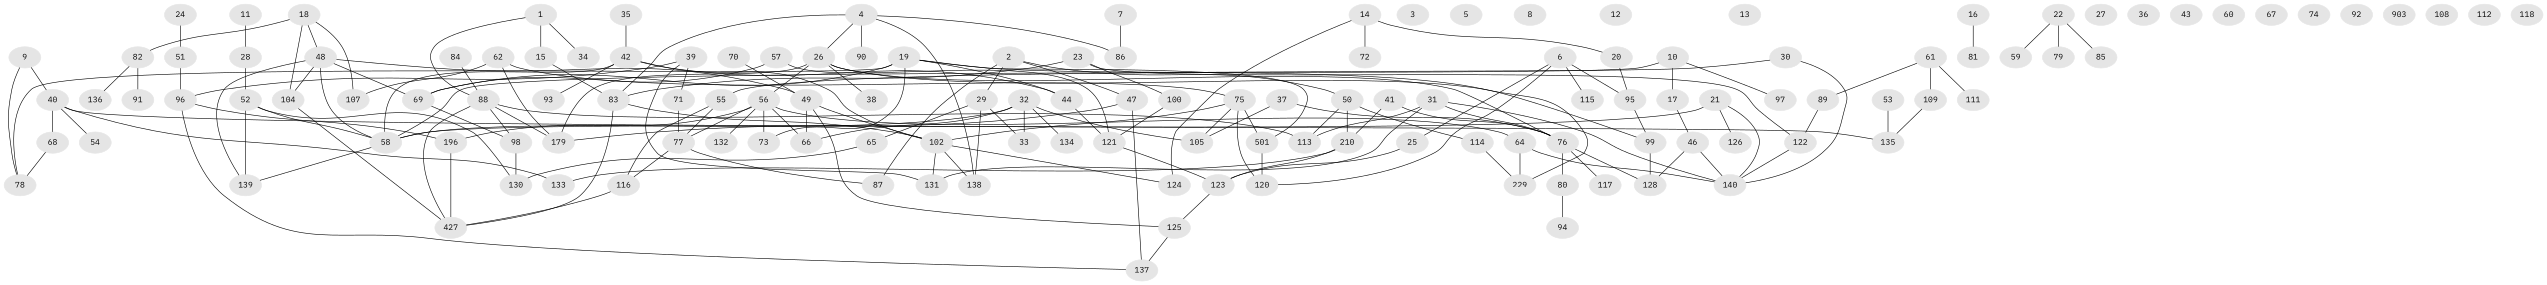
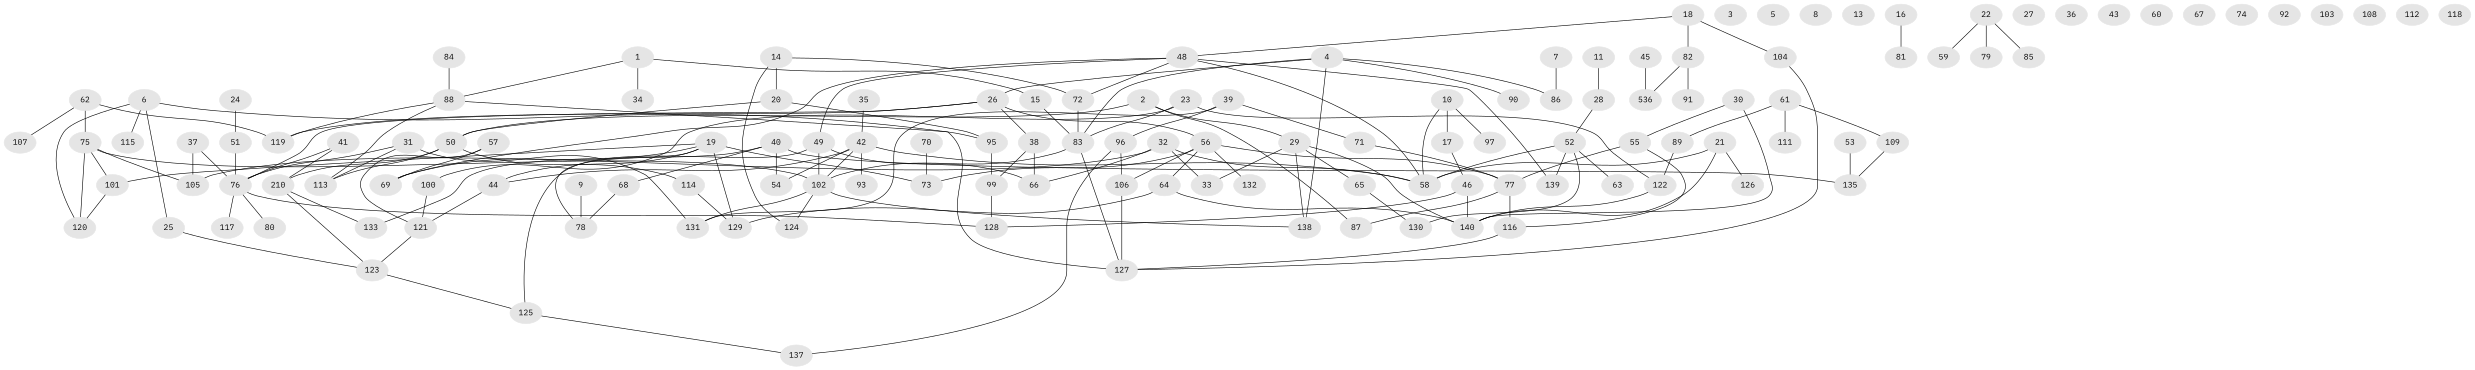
node "12": removed
node "903": label "903" -> "103"
edge "18" -- "107": removed
node "45": added
edge "48" -- "104": now "48" -- "72"
edge "9" -- "40": removed
edge "51" -- "96": now "51" -- "76"
edge "70" -- "49": now "70" -- "73"
edge "26" -- "99": now "38" -- "99"
node "136": label "136" -> "536"
node "47": removed
edge "20" -- "50": added
edge "56" -- "66": now "38" -- "66"
edge "72" -- "83": added
edge "31" -- "140": now "29" -- "140"
node "196": label "196" -> "106"
node "98": removed
node "179": label "179" -> "119"
node "134": removed
node "501": label "501" -> "101"
edge "42" -- "54": added
edge "58" -- "139": removed
node "229": label "229" -> "129"
node "63": added
node "427": label "427" -> "127"
node "94": removed
